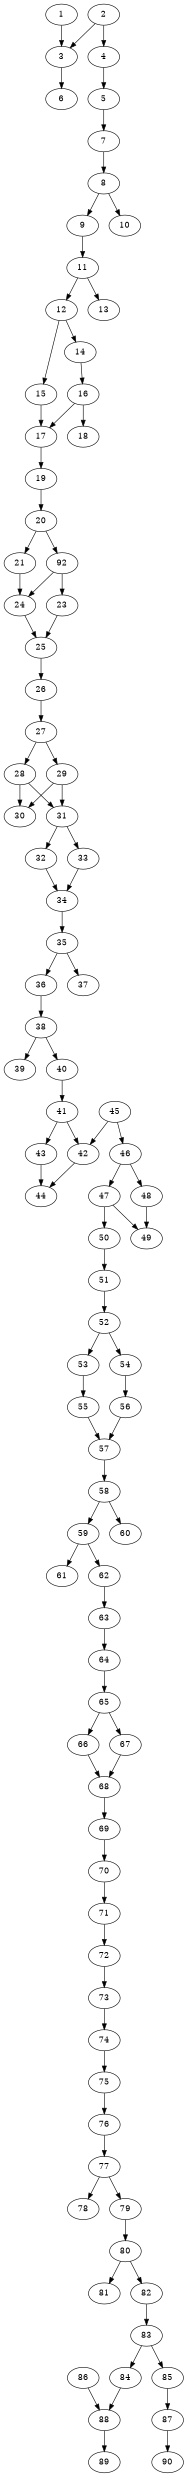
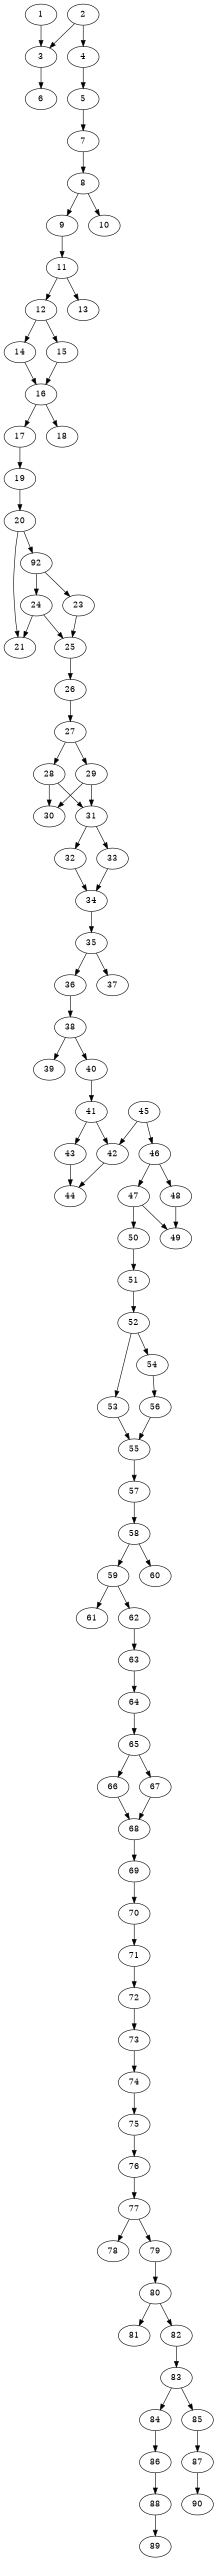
edge "15" -> "17": now "15" -> "16"
edge "21" -> "24": reversed
edge "56" -> "57": now "56" -> "55"
edge "84" -> "88": now "84" -> "86"
